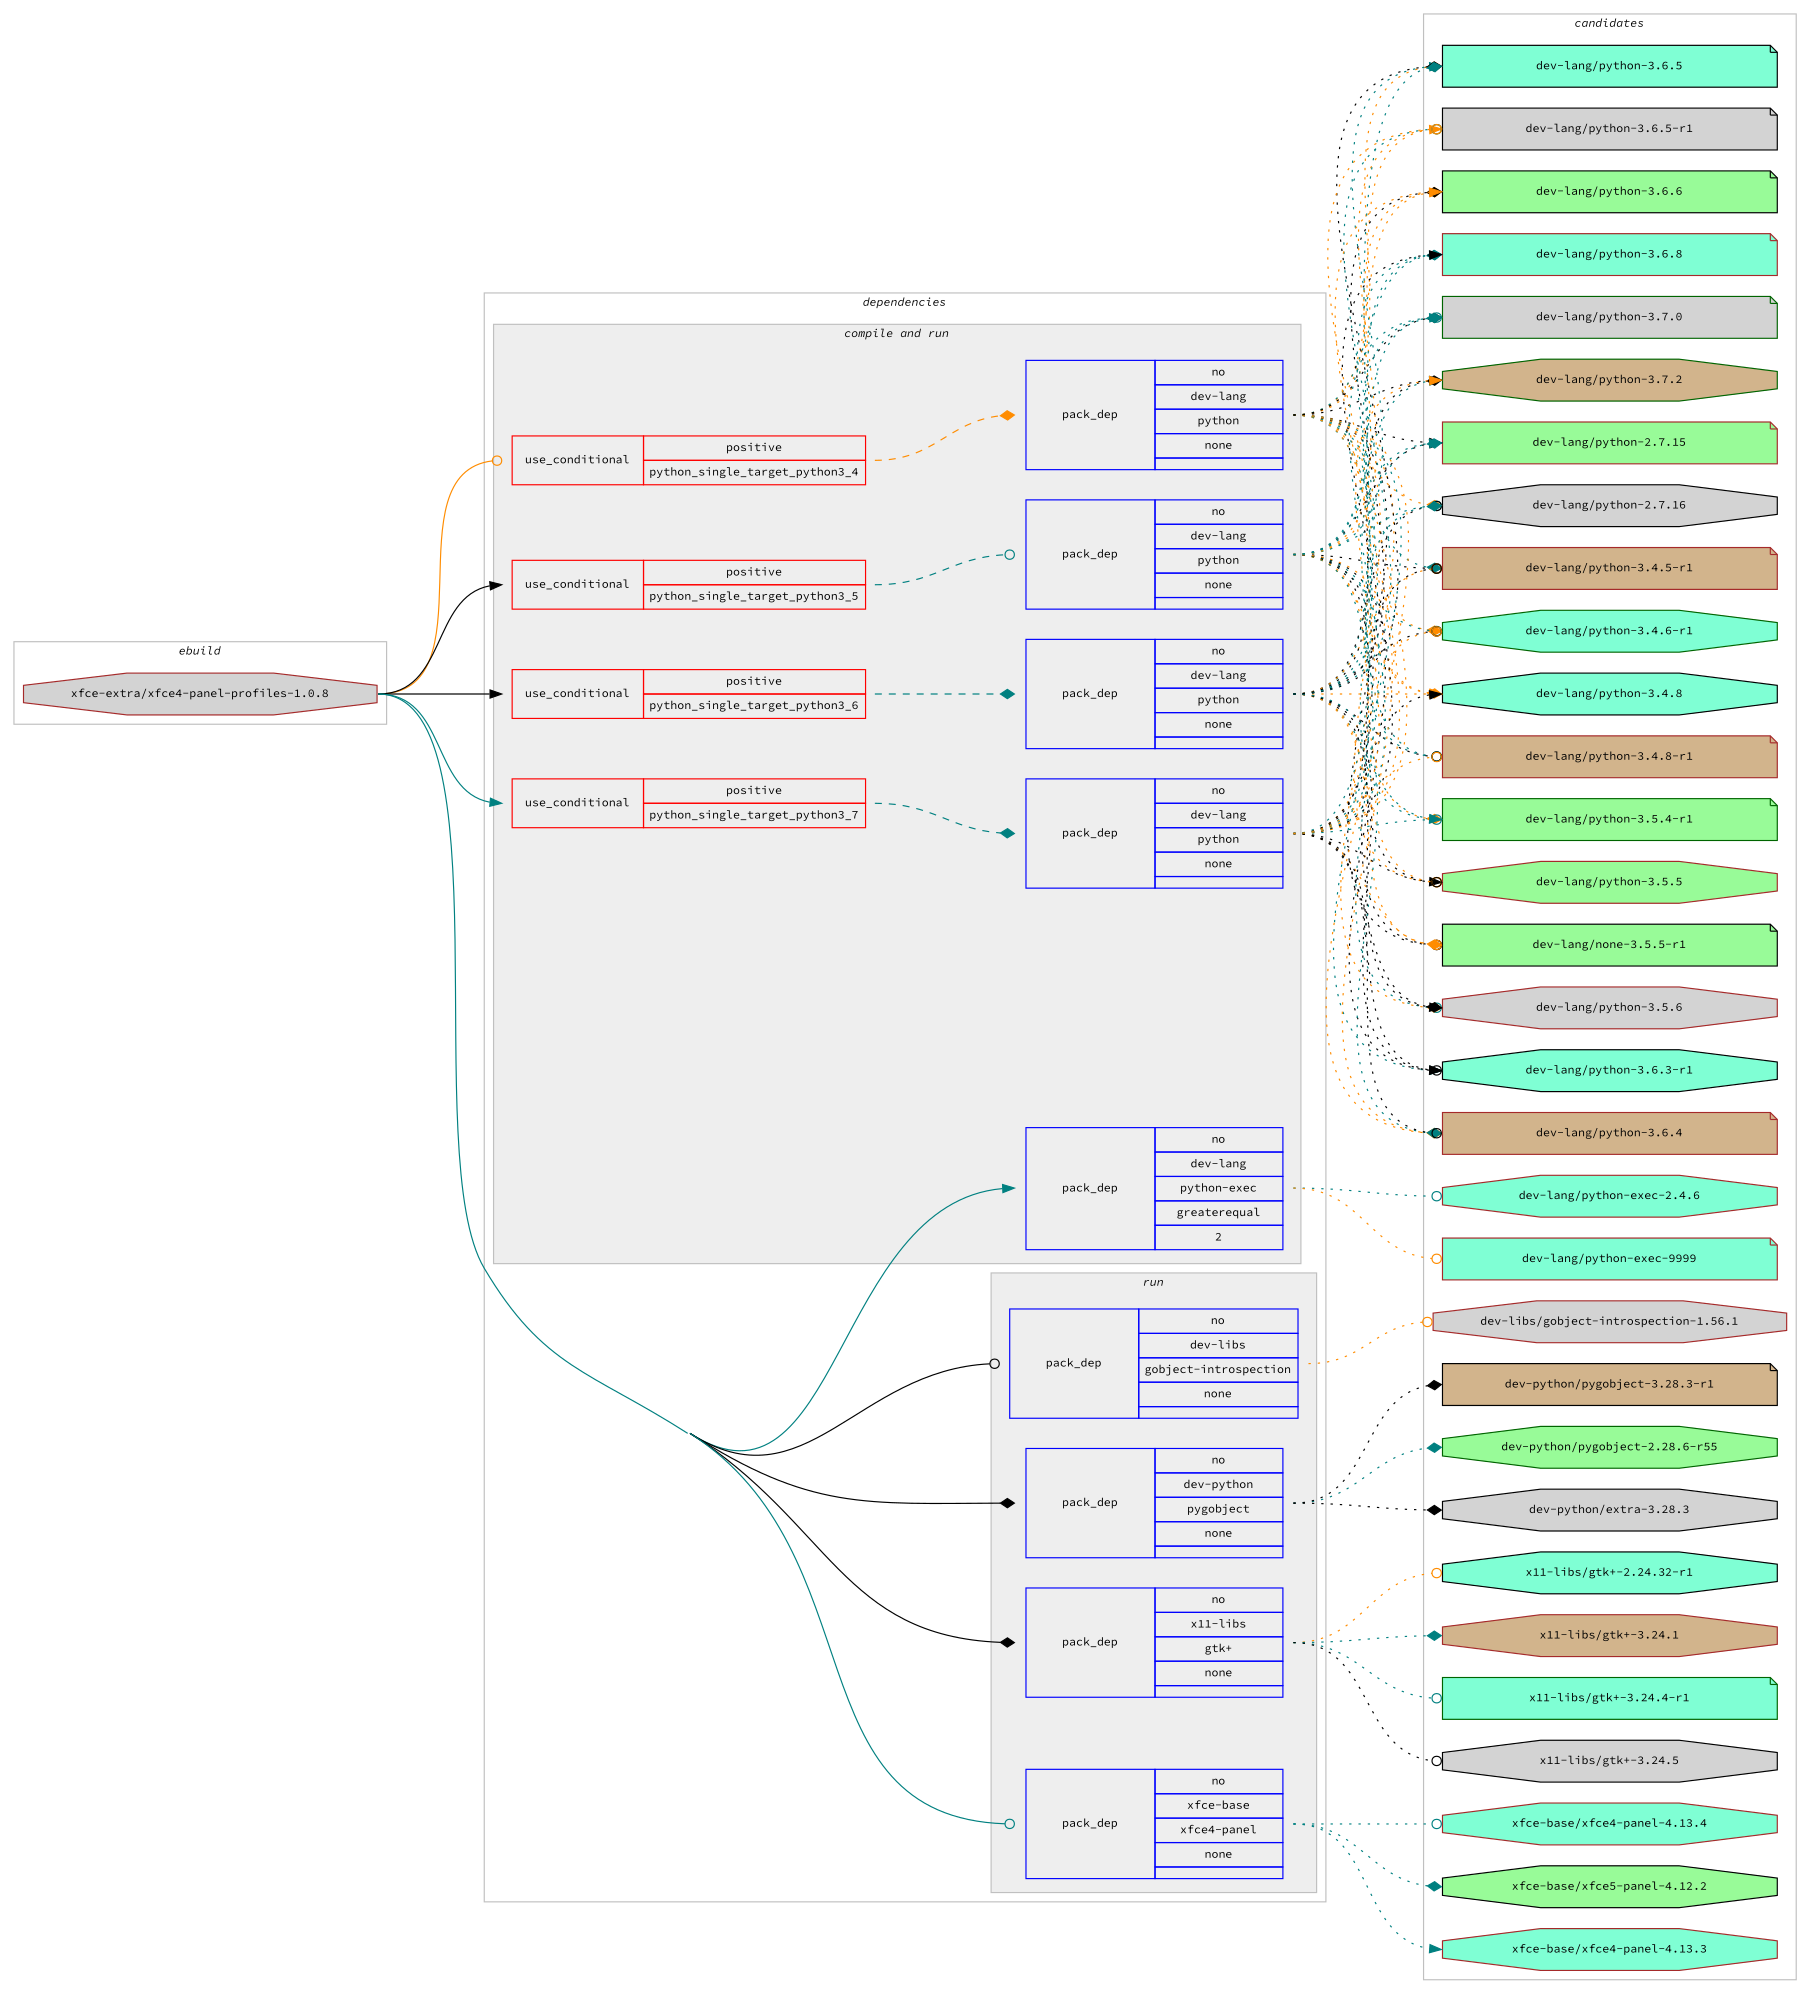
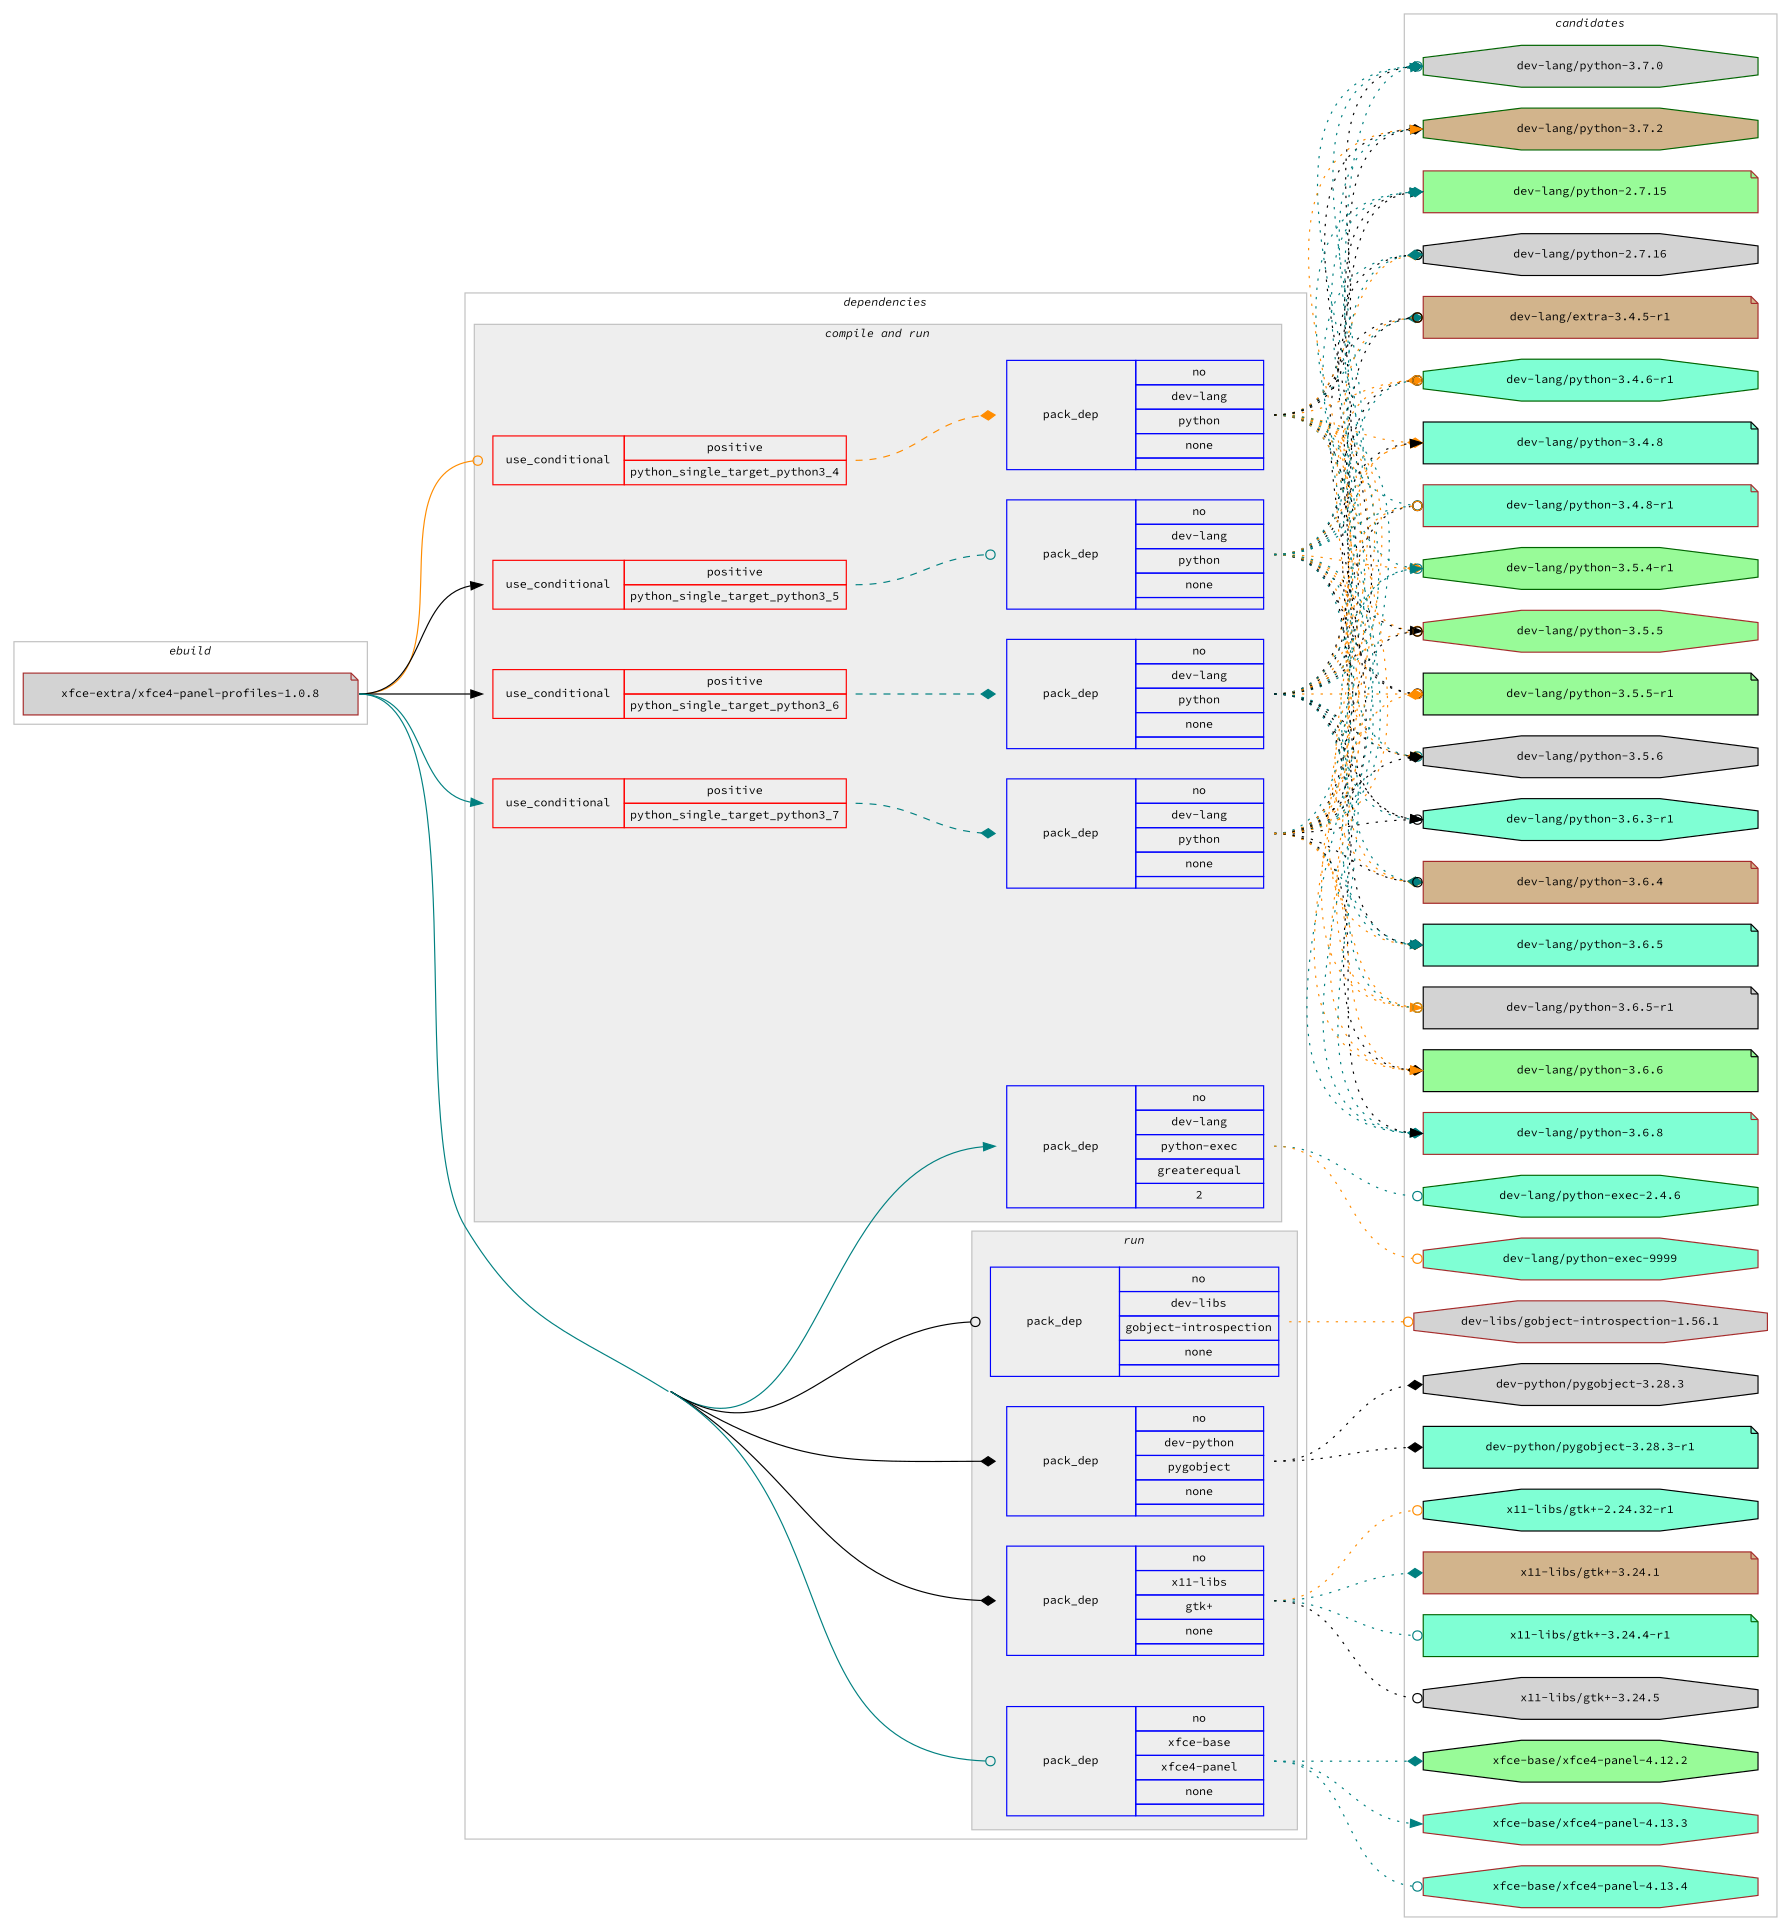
node "dev-lang/python-3.7.0": shape note -> octagon
node "dev-lang/python-3.4.5-r1": label "dev-lang/python-3.4.5-r1" -> "dev-lang/extra-3.4.5-r1"
node "xfce-extra/xfce4-panel-profiles-1.0.8": shape octagon -> note
node "dev-lang/python-3.4.8": shape octagon -> note
node "dev-lang/python-3.4.8-r1": fillcolor tan -> aquamarine
node "dev-lang/python-3.5.4-r1": shape note -> octagon
node "dev-lang/none-3.5.5-r1": label "dev-lang/none-3.5.5-r1" -> "dev-lang/python-3.5.5-r1"
node "dev-lang/python-3.5.6": color brown -> black
node "dev-lang/python-exec-2.4.6": color brown -> darkgreen
node "dev-lang/python-exec-9999": shape note -> octagon
node "dev-python/pygobject-3.28.3-r1": fillcolor tan -> aquamarine
node "dev-python/pygobject-2.28.6-r55": removed
node "dev-python/extra-3.28.3": label "dev-python/extra-3.28.3" -> "dev-python/pygobject-3.28.3"
node "x11-libs/gtk+-3.24.1": shape octagon -> note
node "xfce-base/xfce5-panel-4.12.2": label "xfce-base/xfce5-panel-4.12.2" -> "xfce-base/xfce4-panel-4.12.2"
